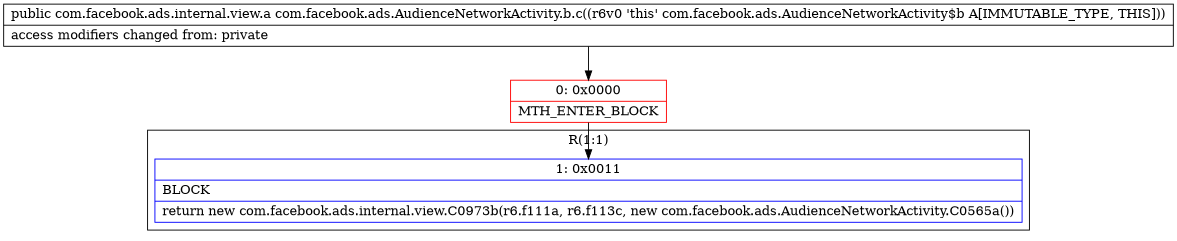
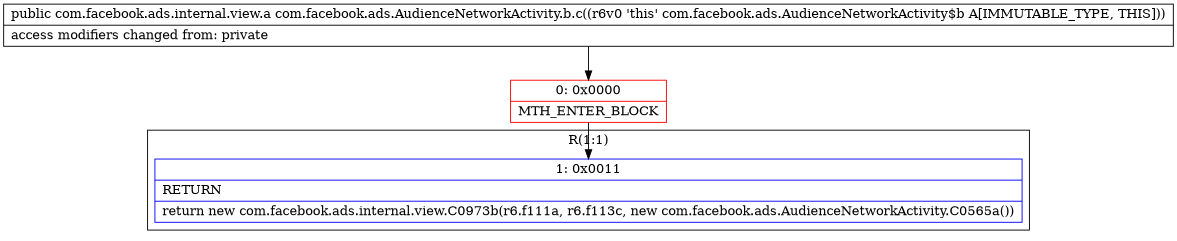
node "1: 0x0011": text "BLOCK" -> "RETURN"
